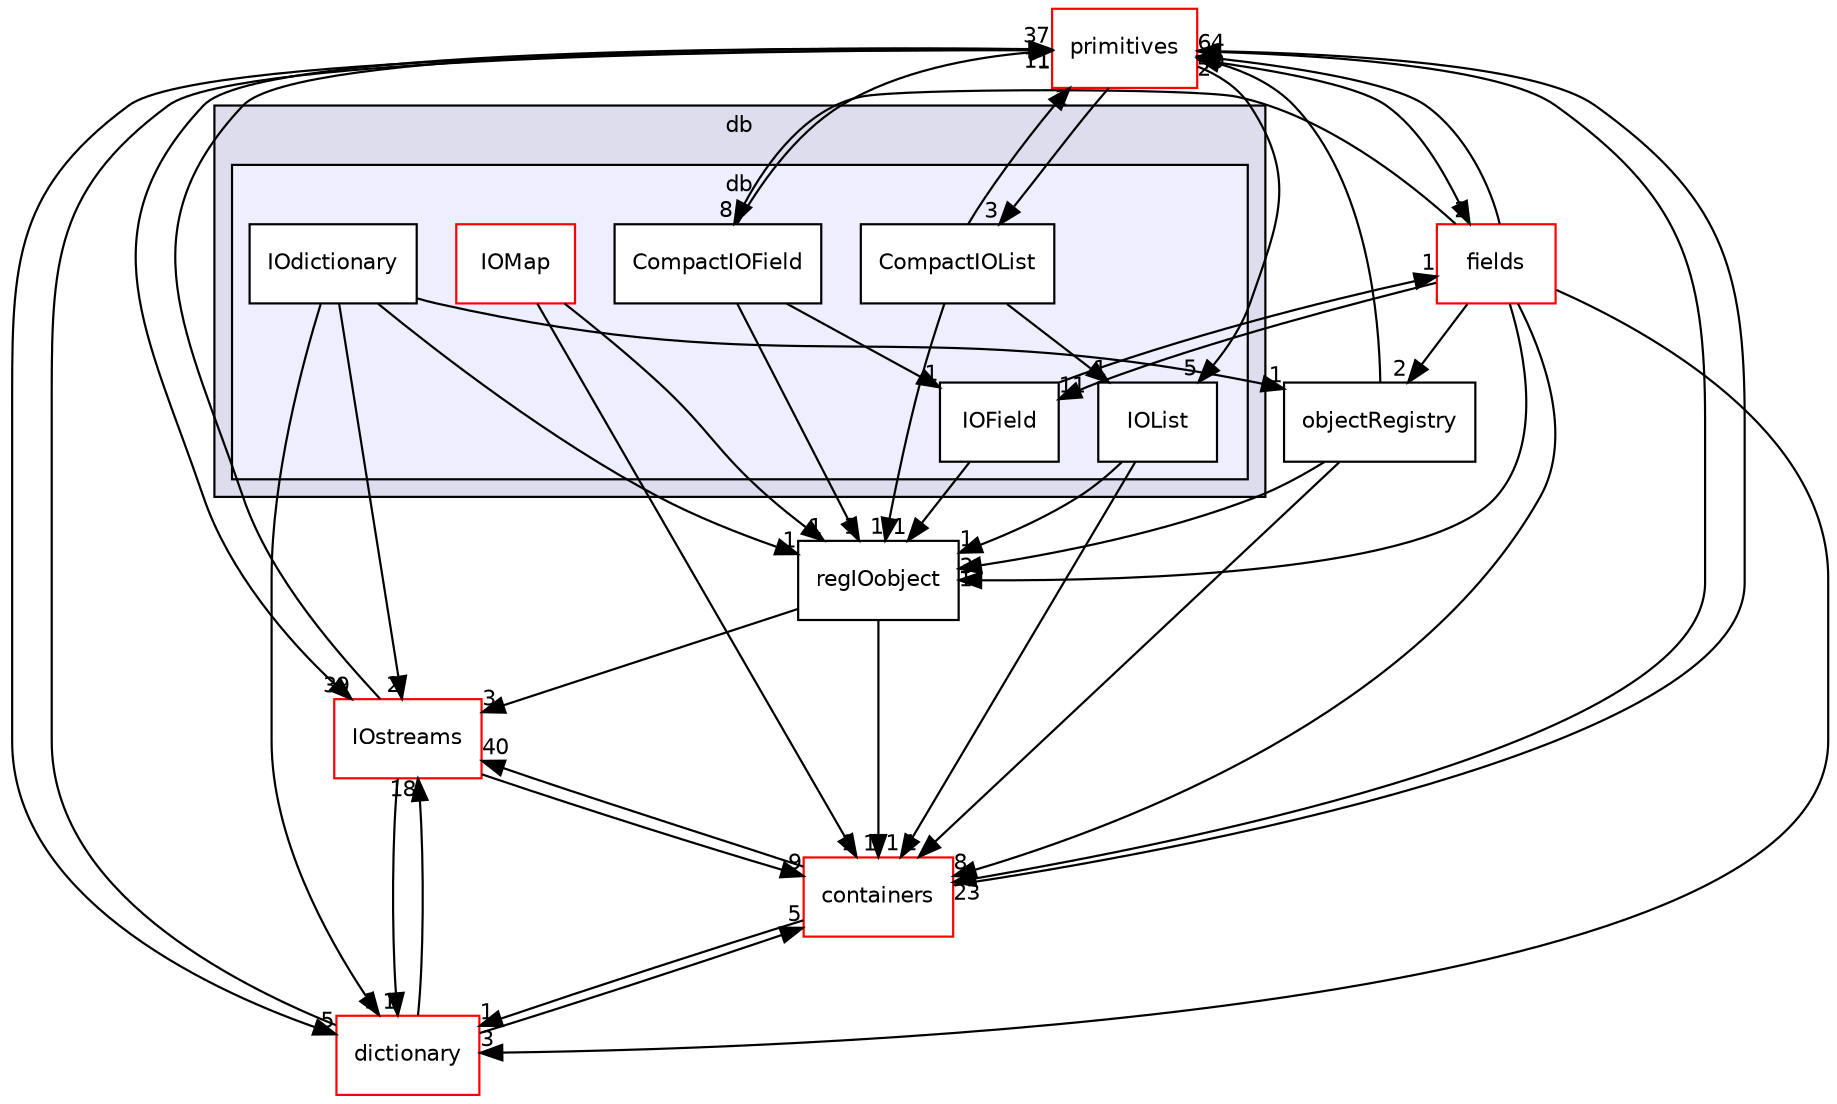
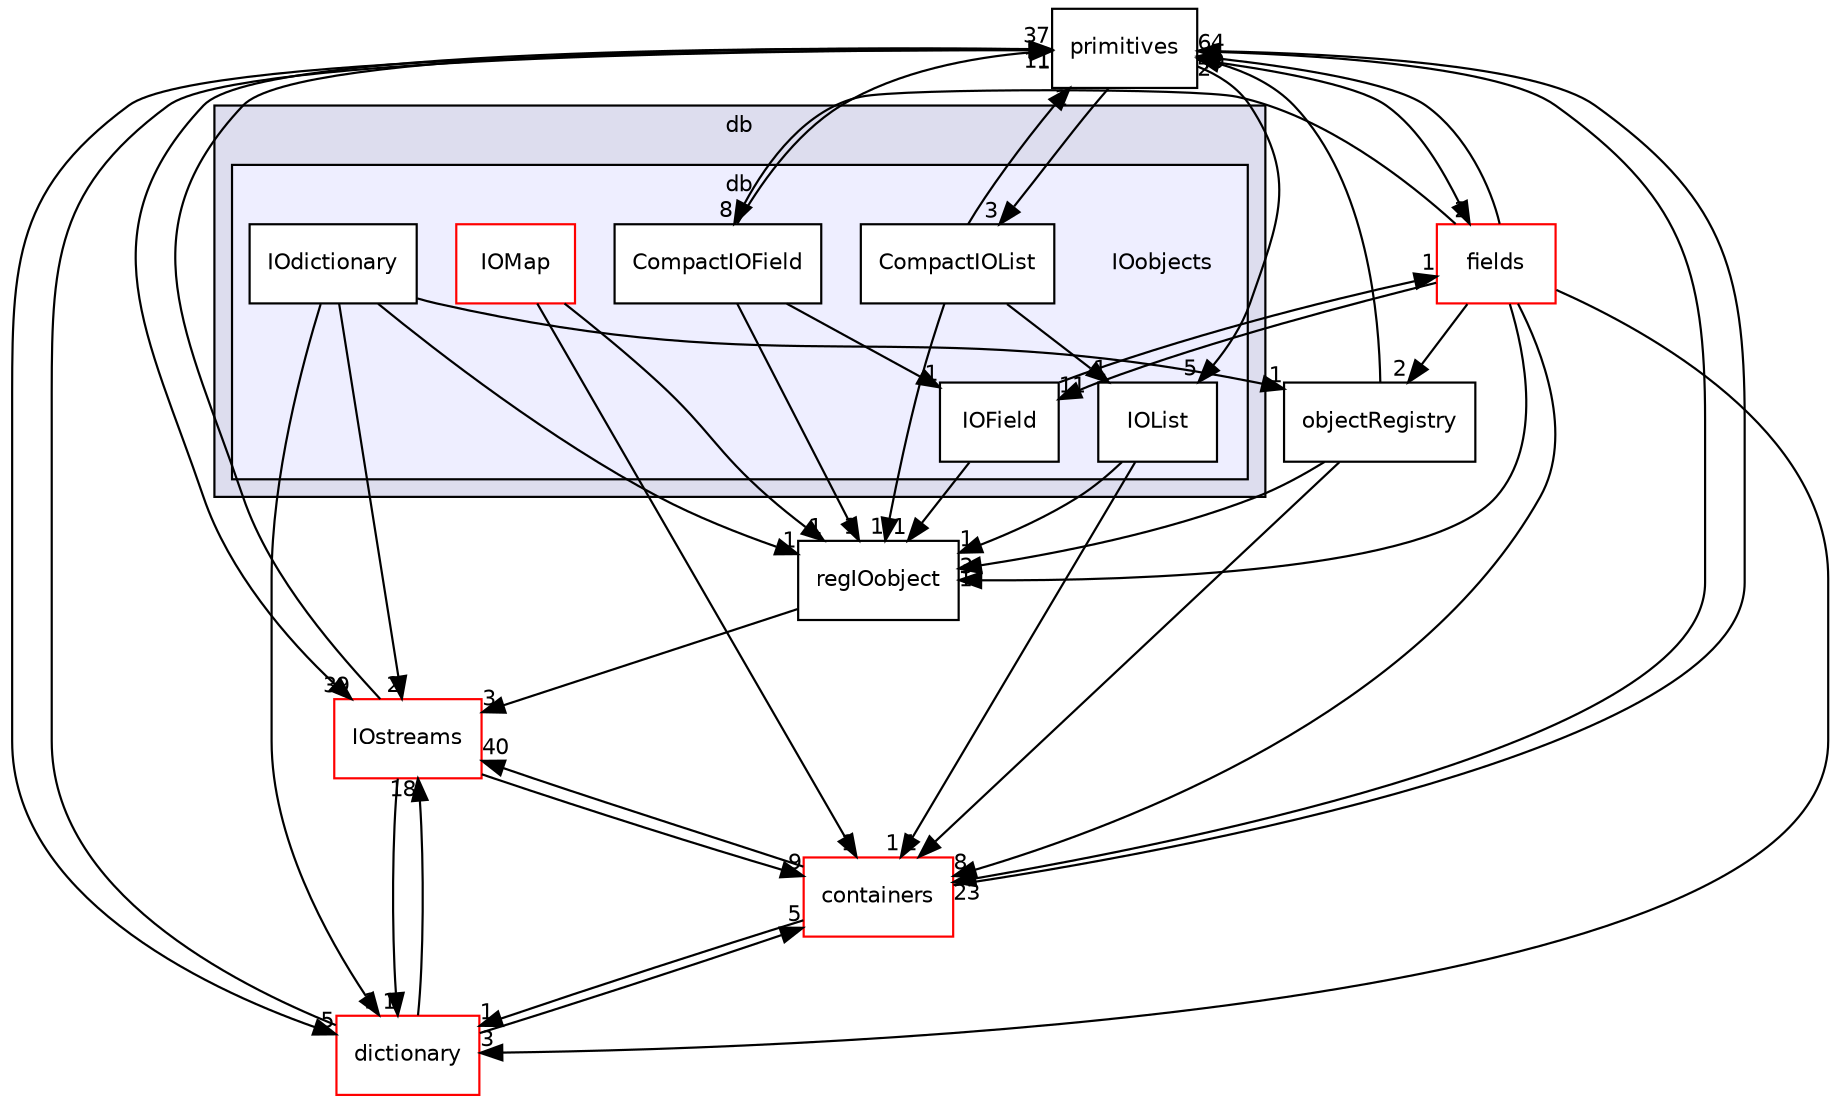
node "primitives": color red -> black
node "IOobjects": added
edge "regIOobject" -> "containers": removed
